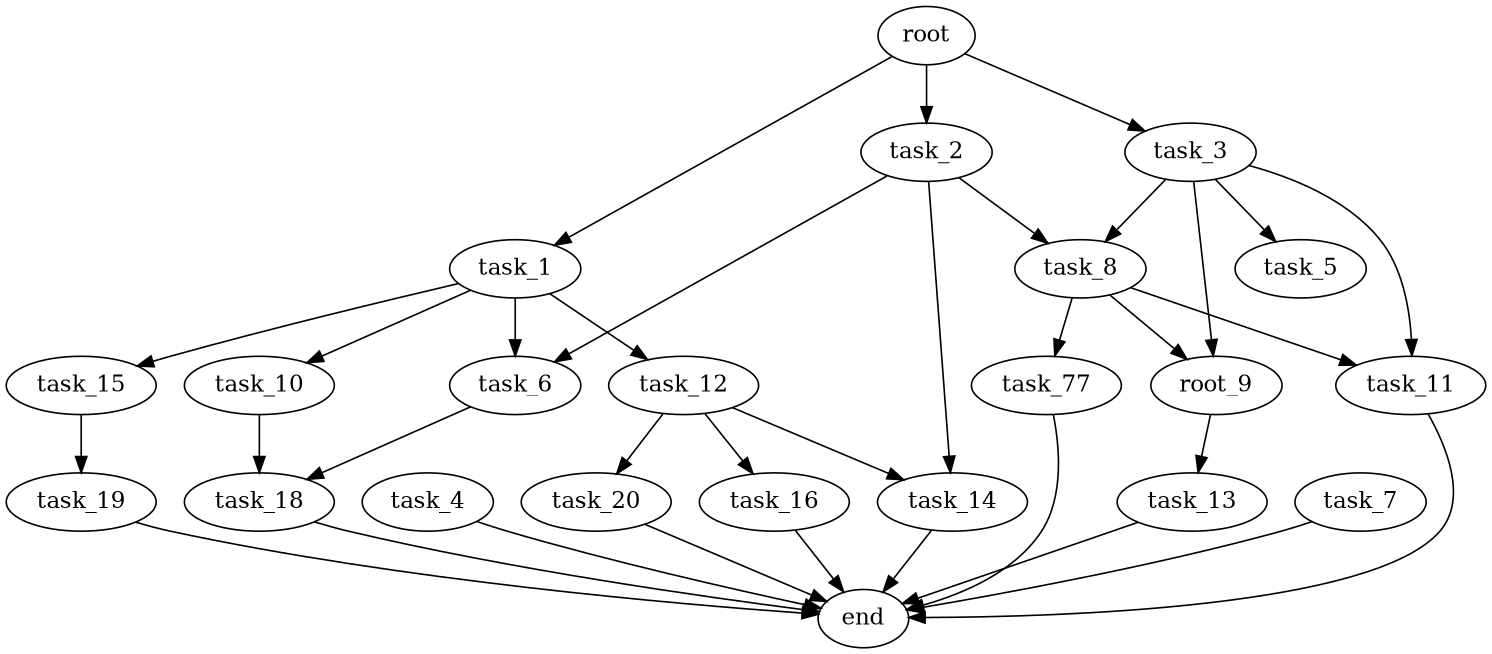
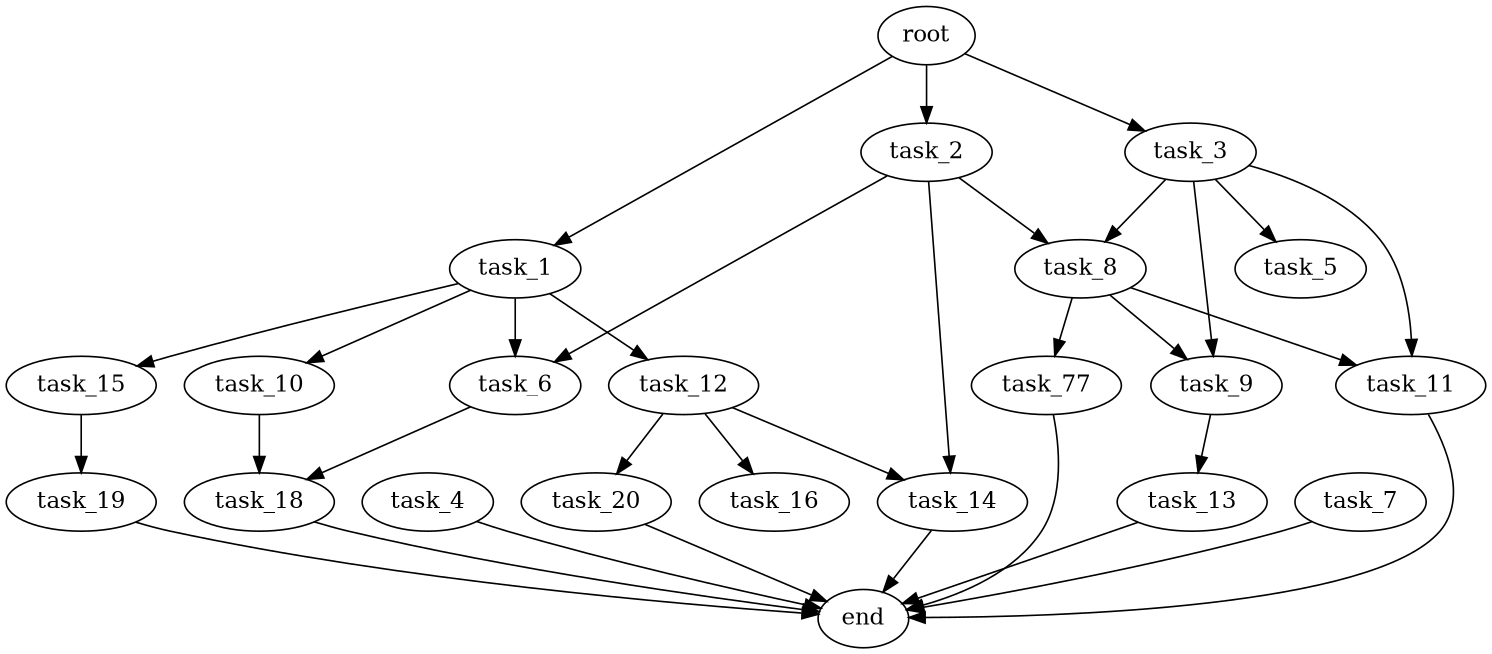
node "root_9": label "root_9" -> "task_9"
edge "task_16" -> "end": removed
